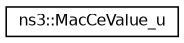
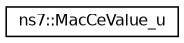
node "ns3::MacCeValue_u": label "ns3::MacCeValue_u" -> "ns7::MacCeValue_u"
